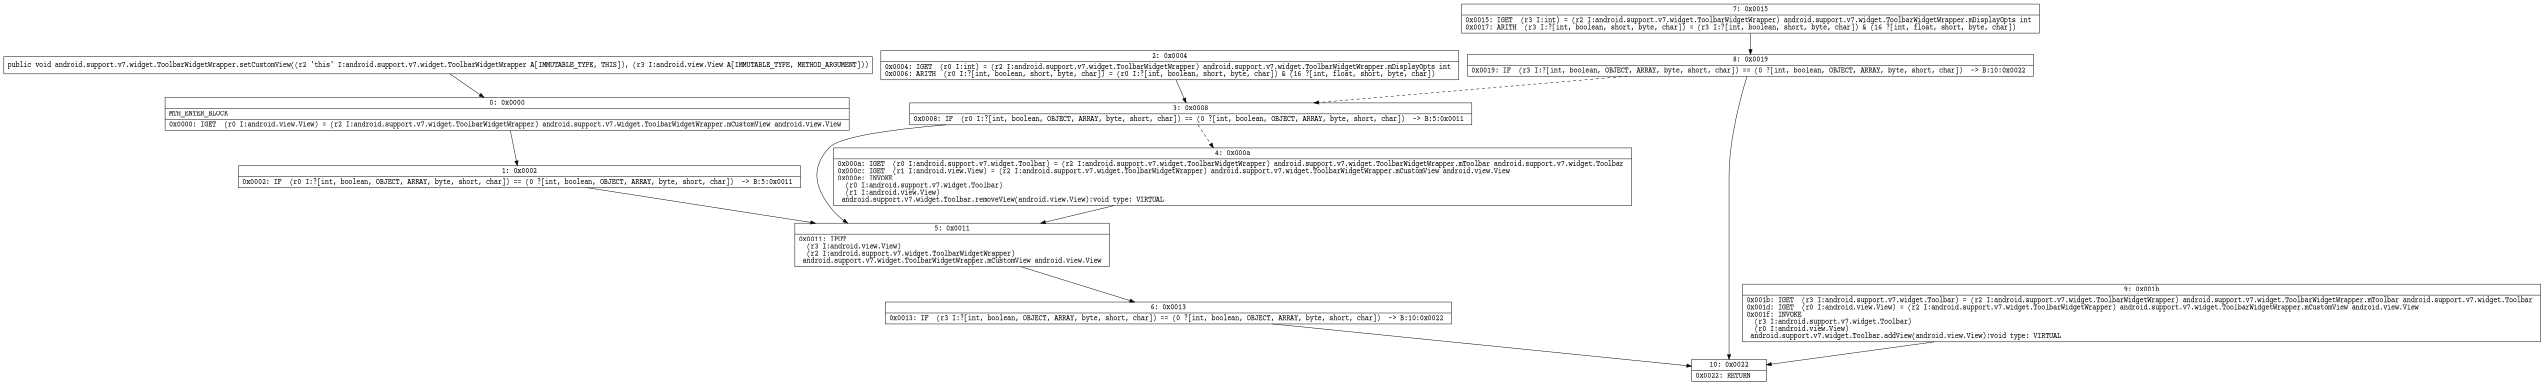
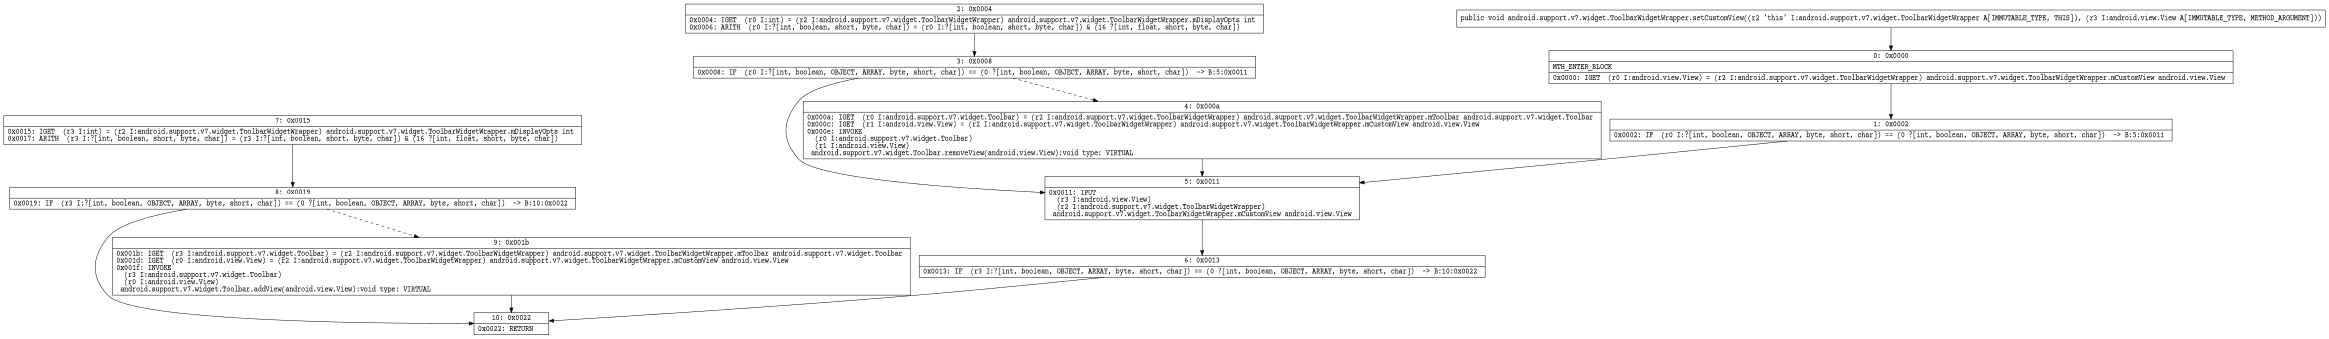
edge "8: 0x0019" -> "3: 0x0008": now "8: 0x0019" -> "9: 0x001b"
